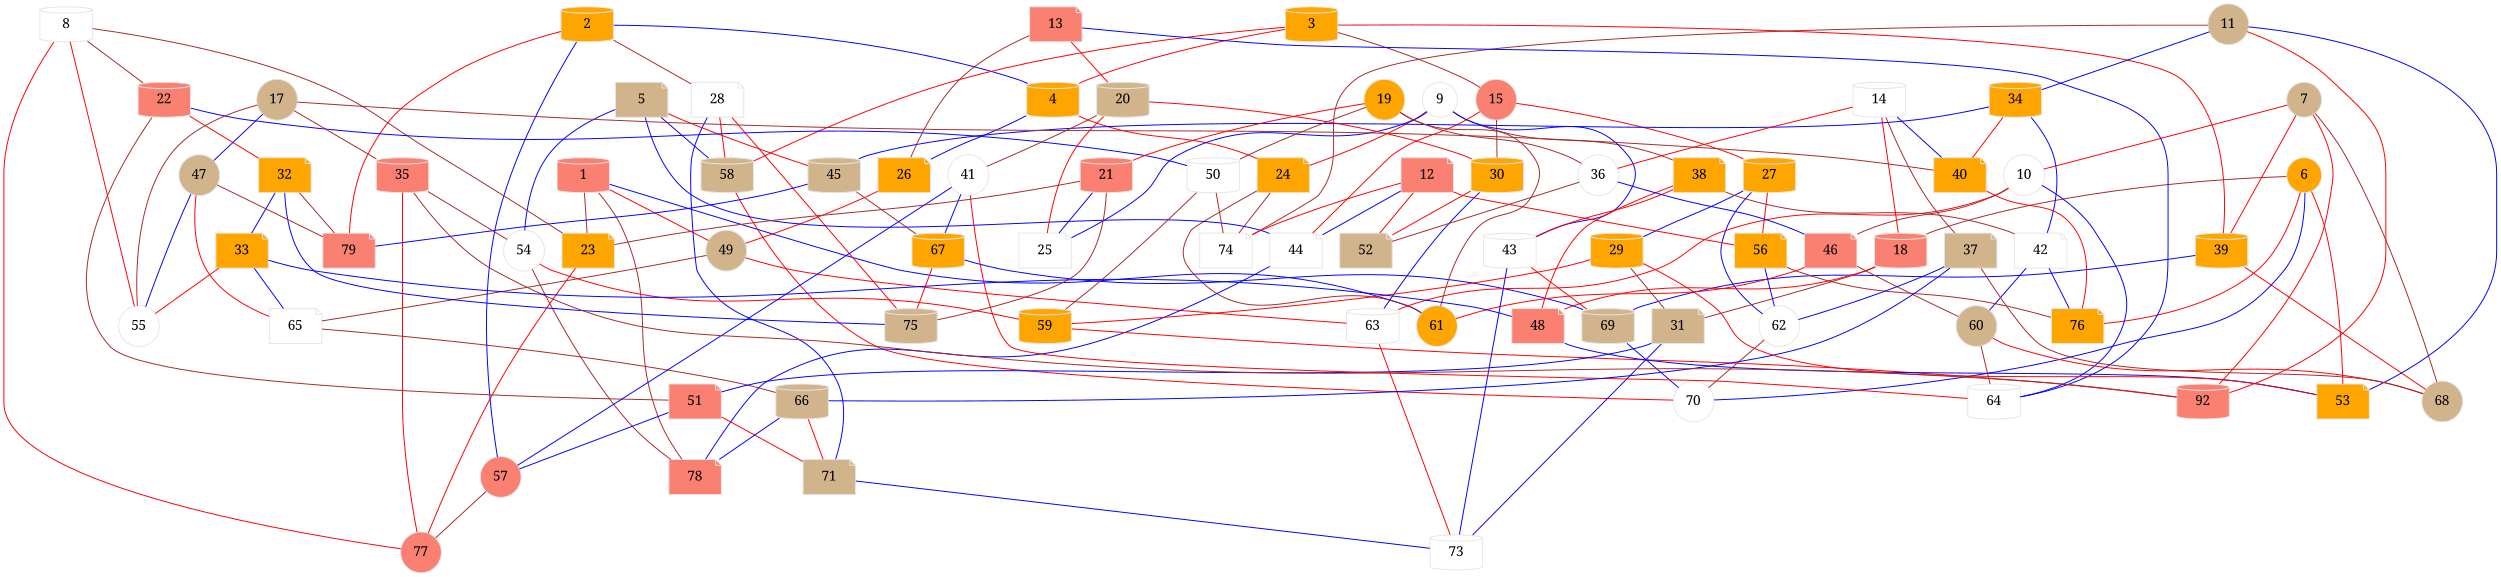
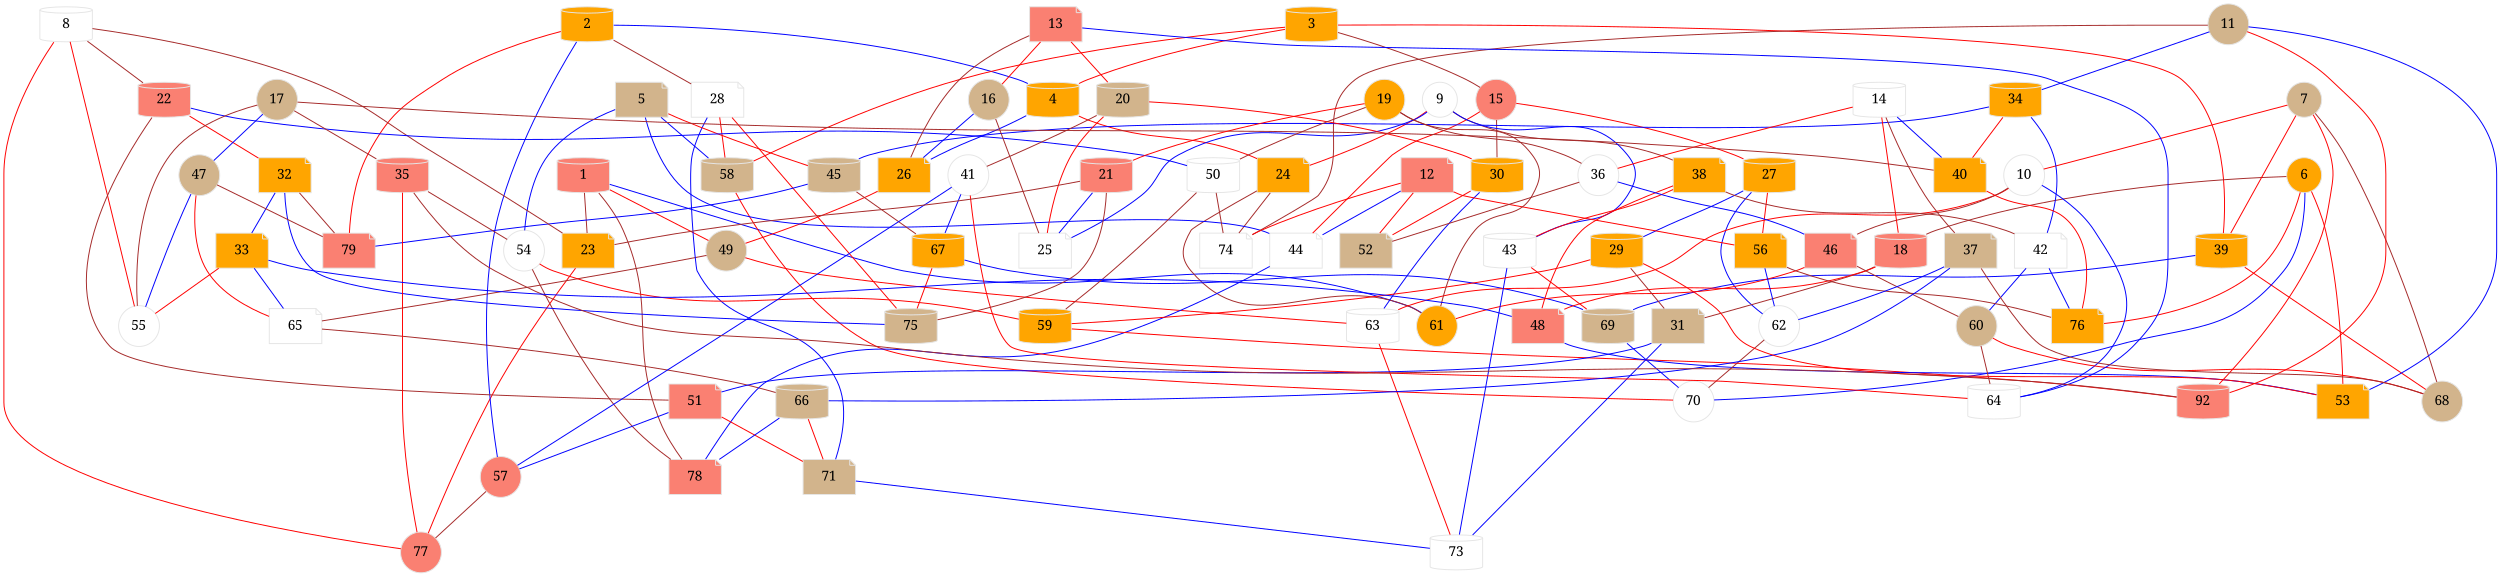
node "16": added
